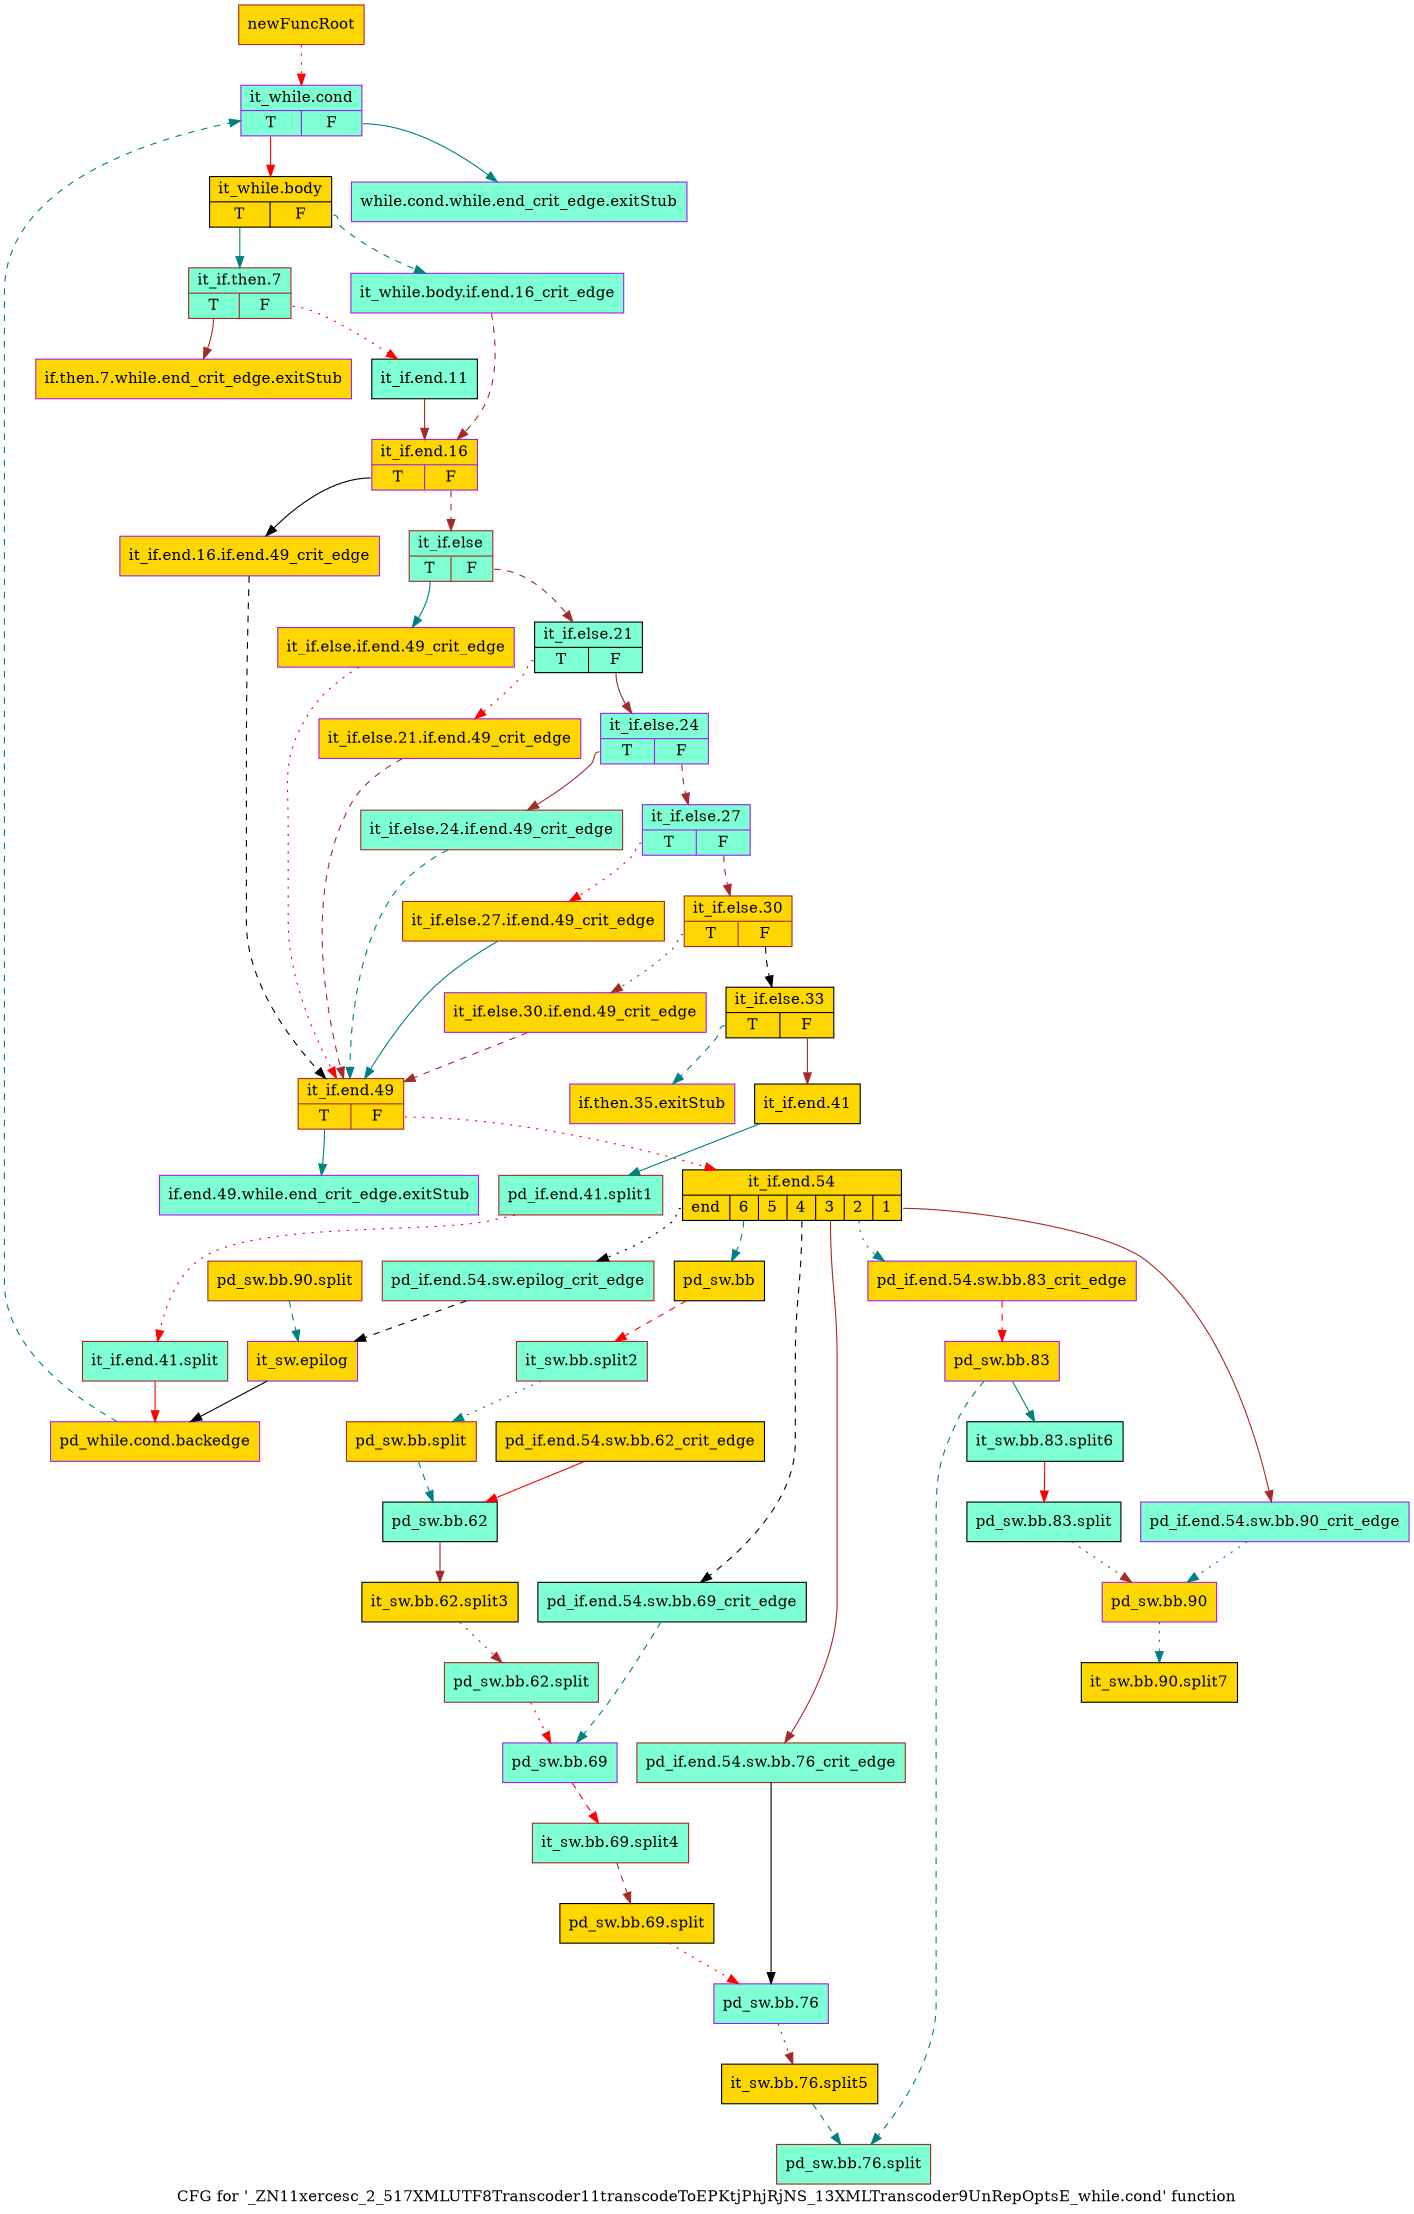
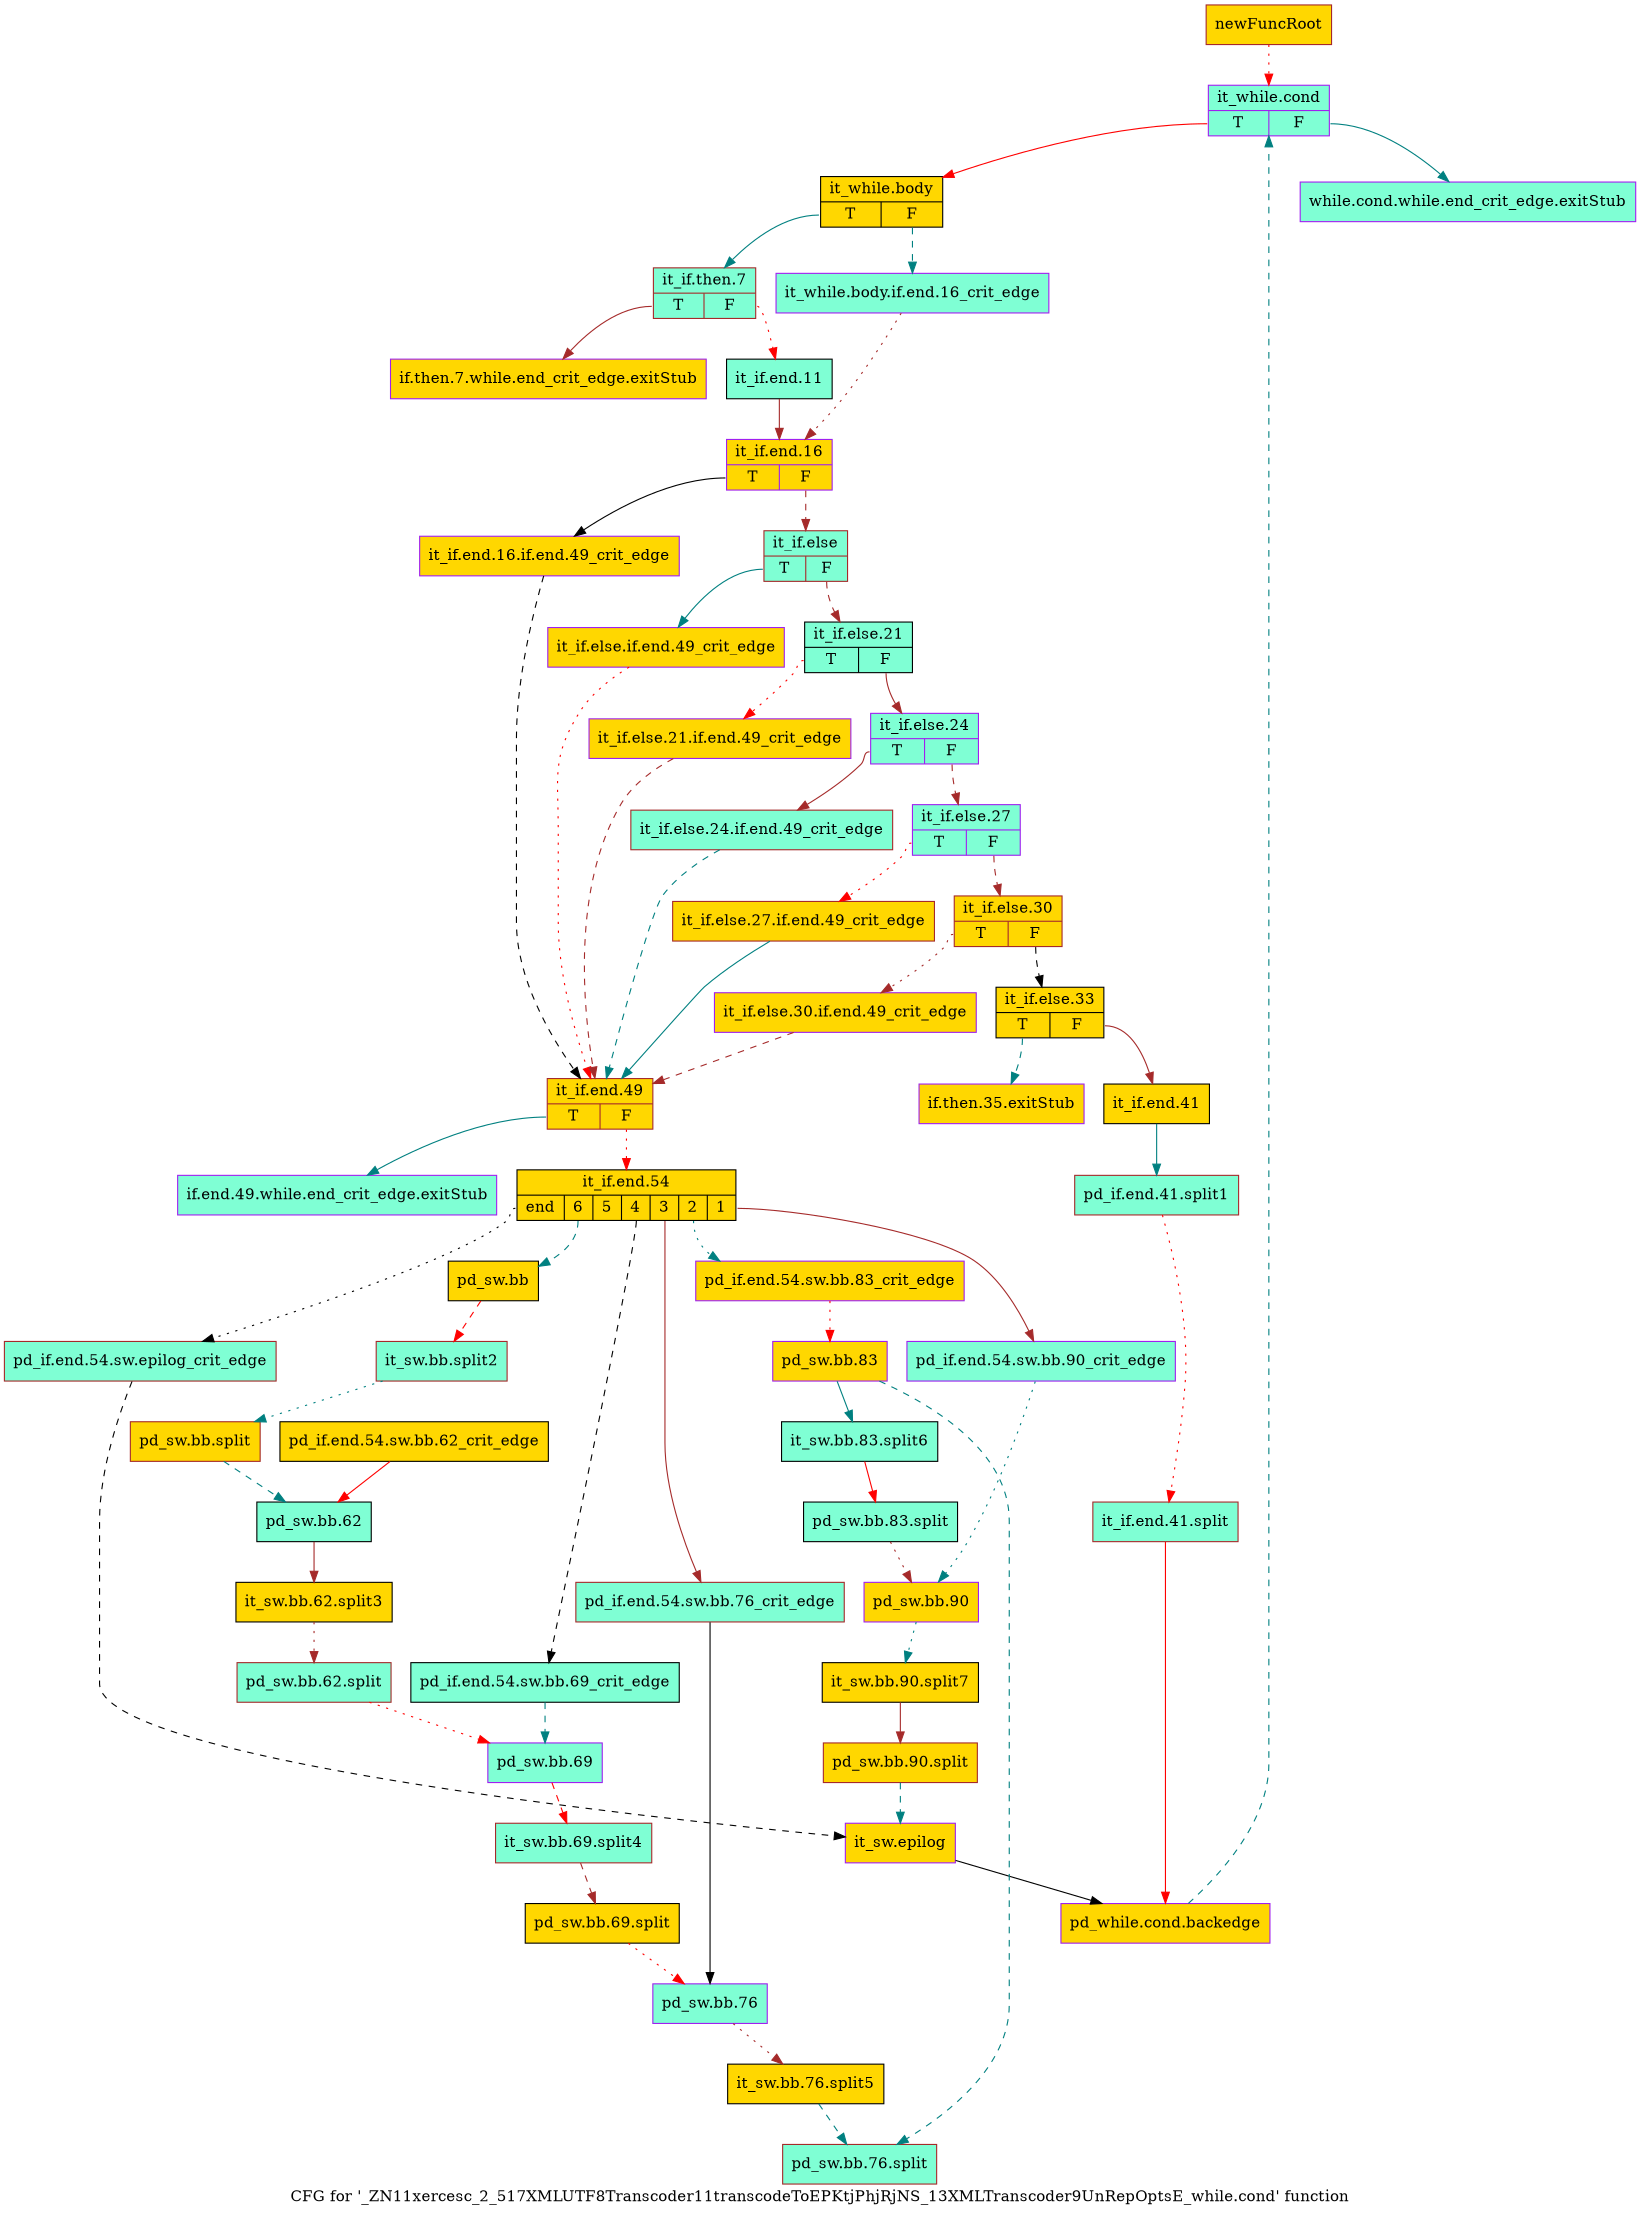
edge "it_while.body.if.end.16_crit_edge" -> "it_if.end.16": style dashed -> dotted
edge "pd_if.end.54.sw.bb.83_crit_edge" -> "pd_sw.bb.83": style dashed -> dotted
edge "it_sw.bb.90.split7" -> "pd_sw.bb.90.split": added
